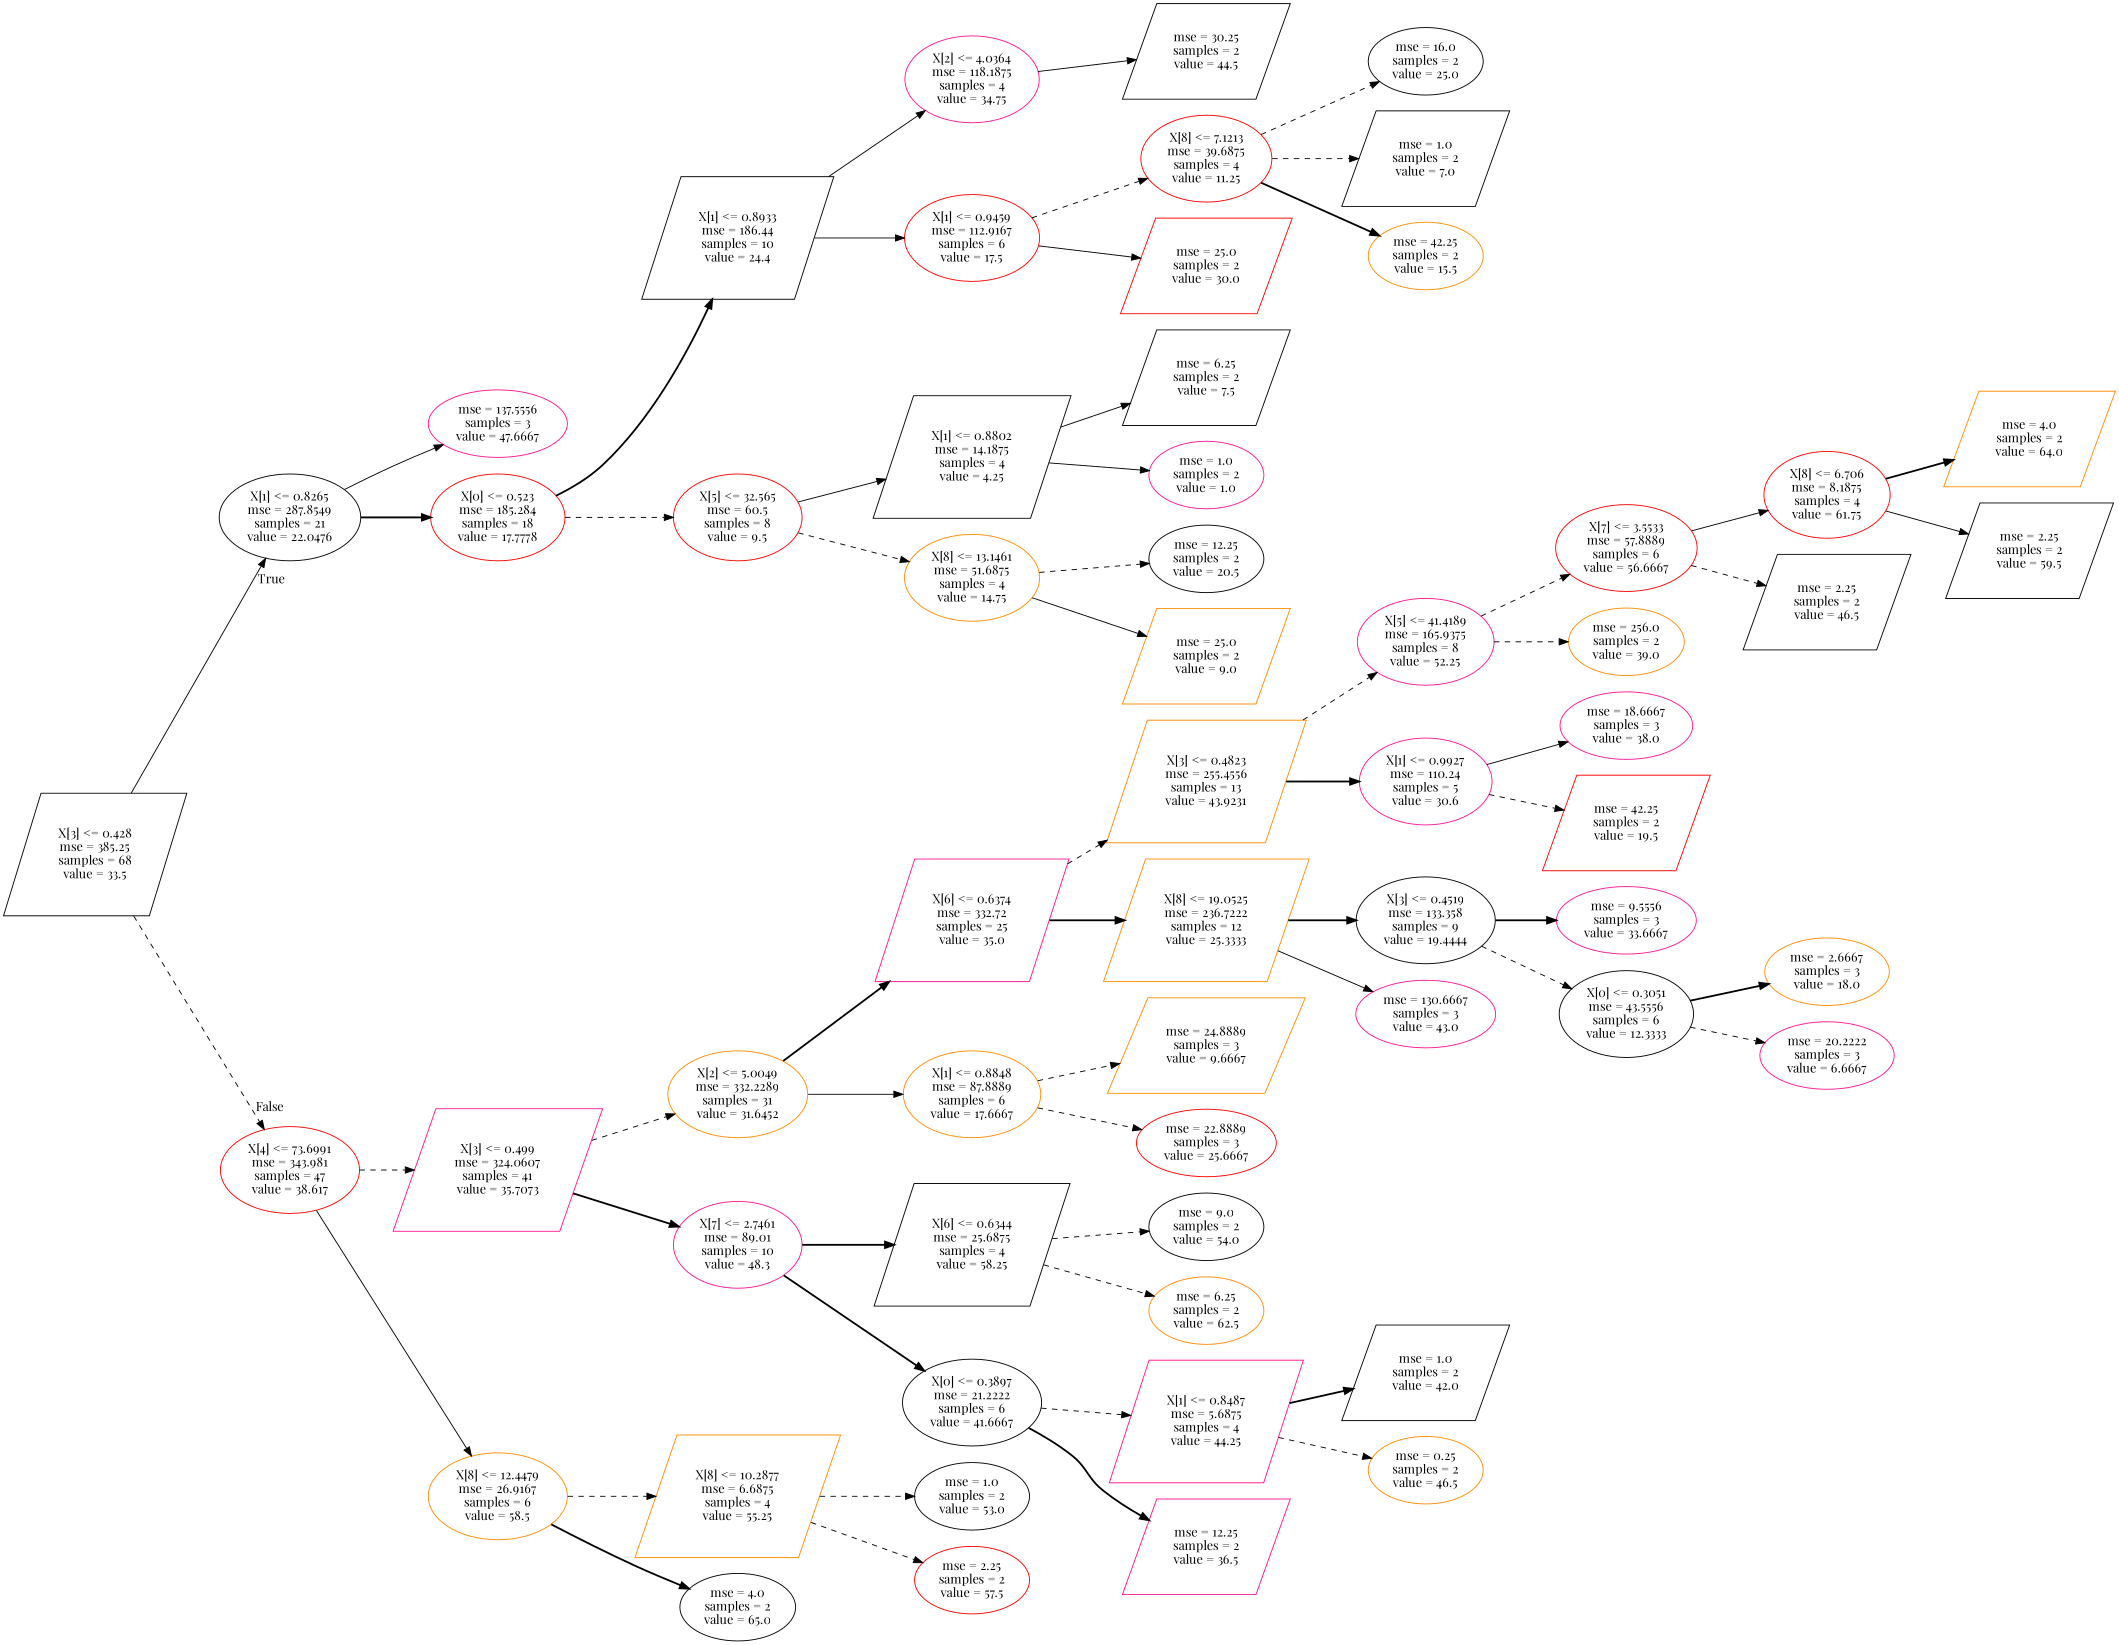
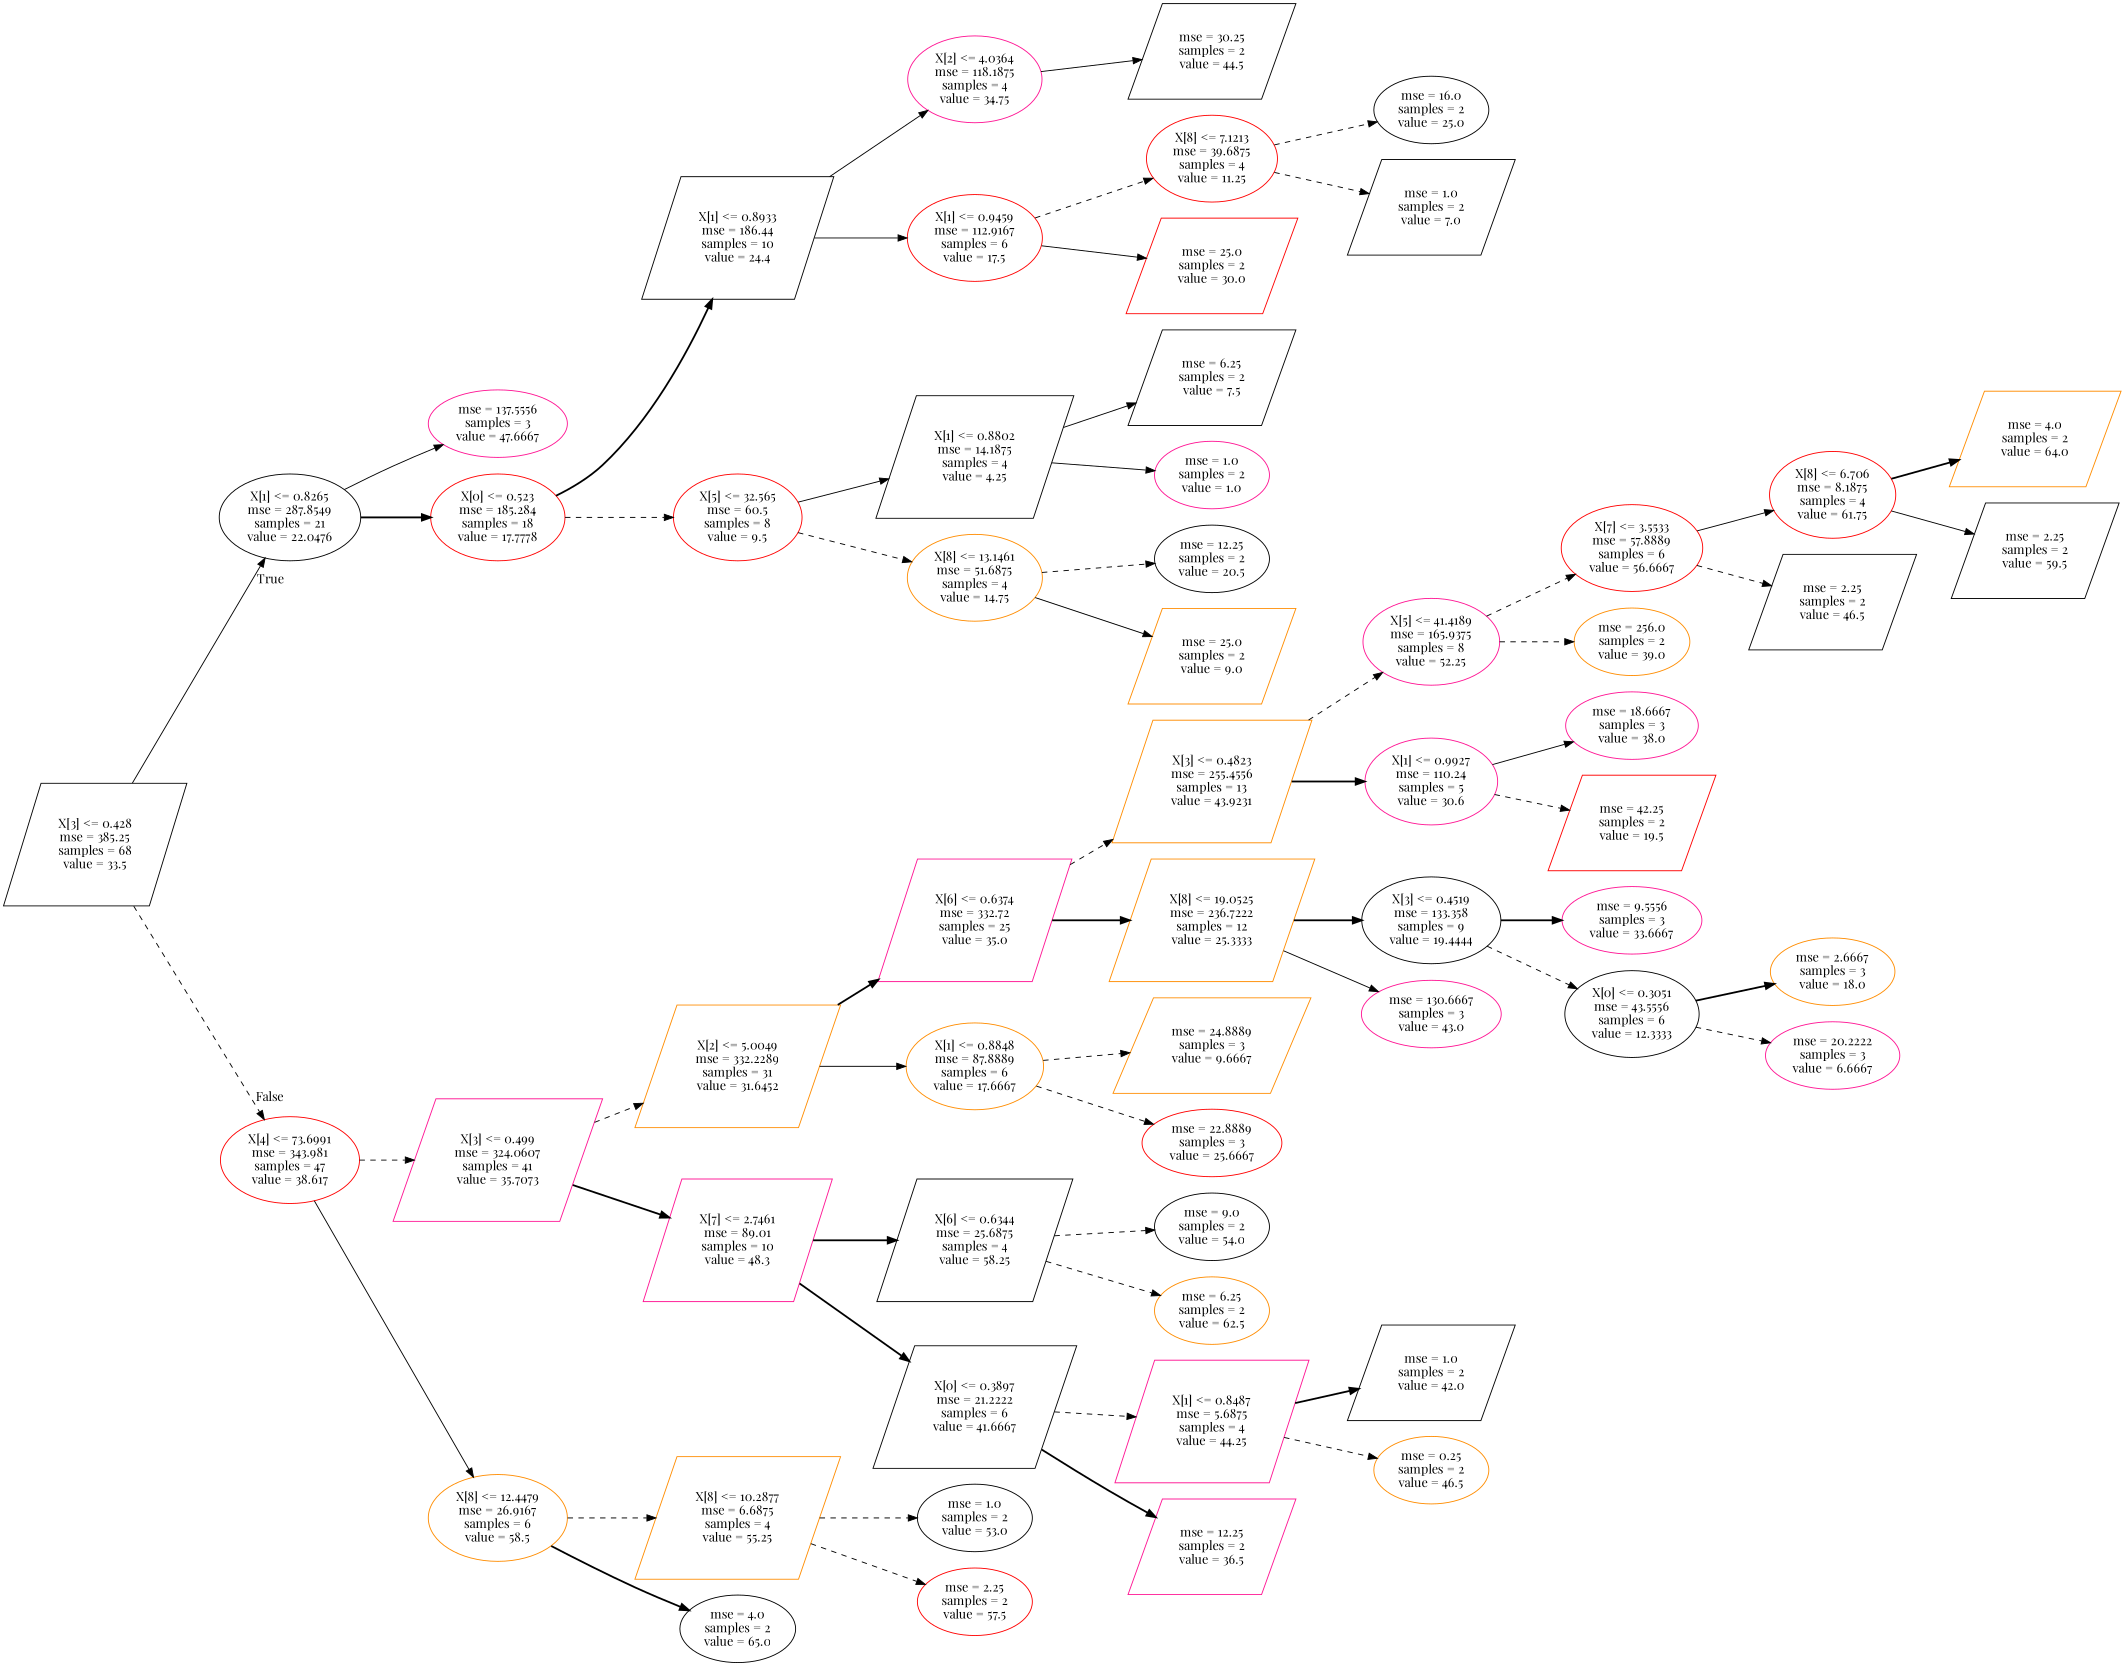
node "mse = 42.25 samples = 2 value = 15.5": removed
node "X[2] <= 5.0049 mse = 332.2289 samples = 31 value = 31.6452": shape ellipse -> parallelogram
node "X[7] <= 2.7461 mse = 89.01 samples = 10 value = 48.3": shape ellipse -> parallelogram
node "X[0] <= 0.3897 mse = 21.2222 samples = 6 value = 41.6667": shape ellipse -> parallelogram
